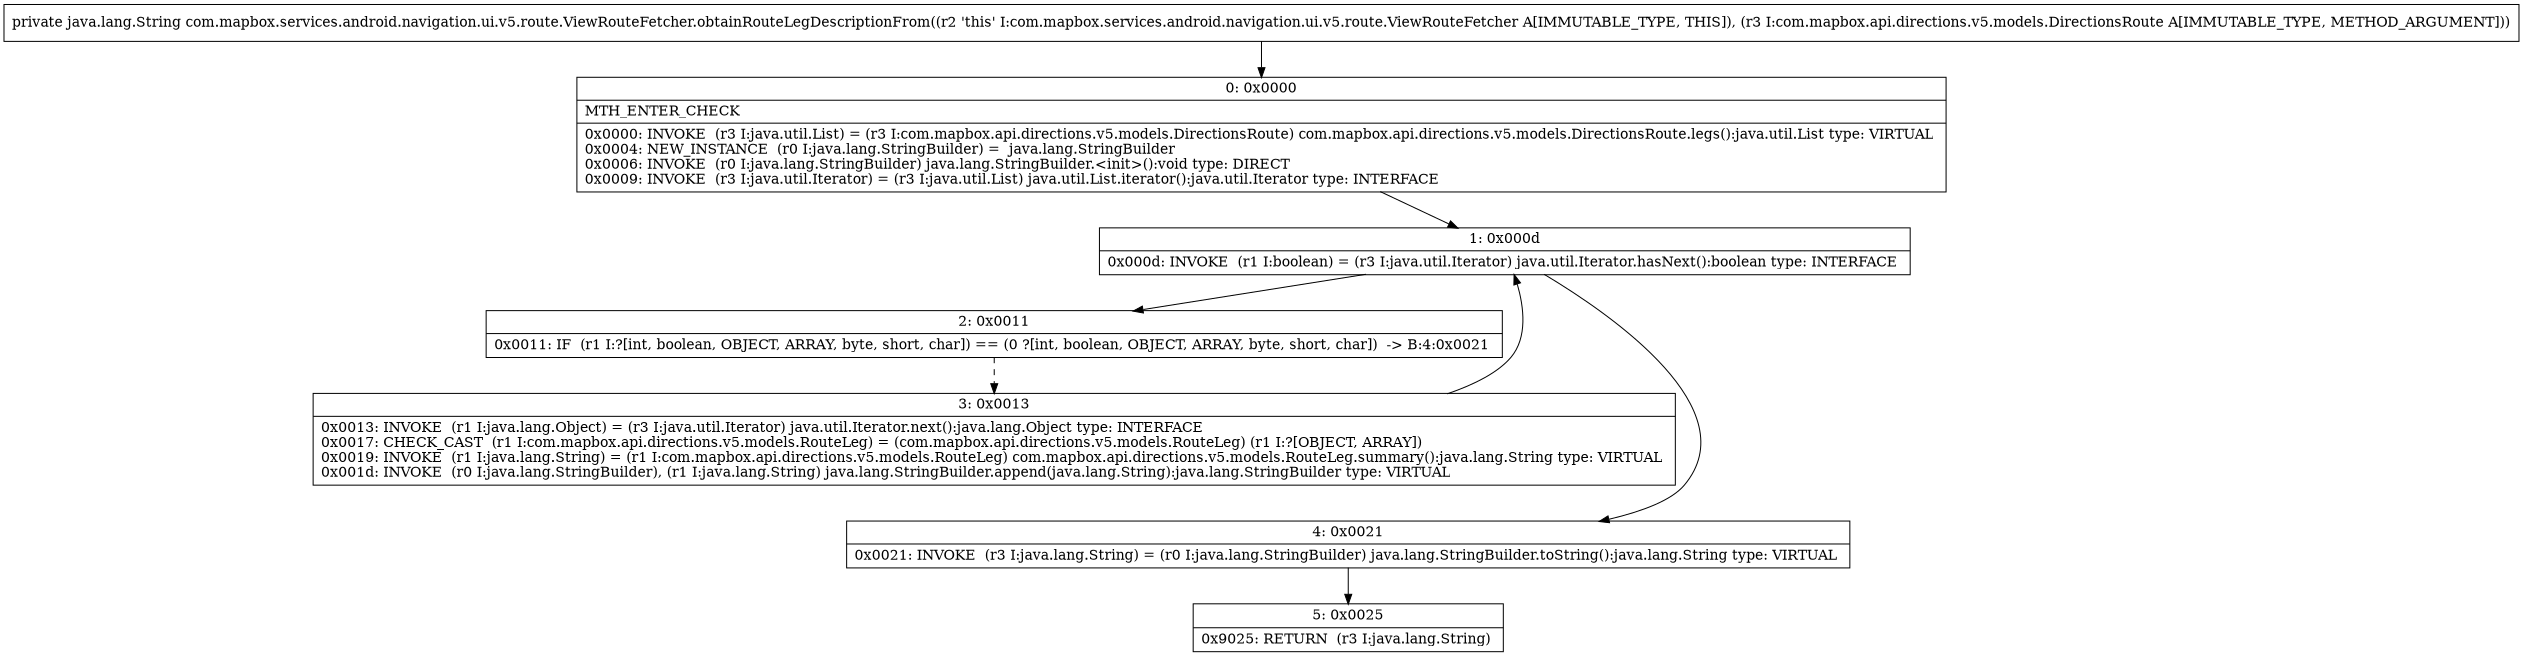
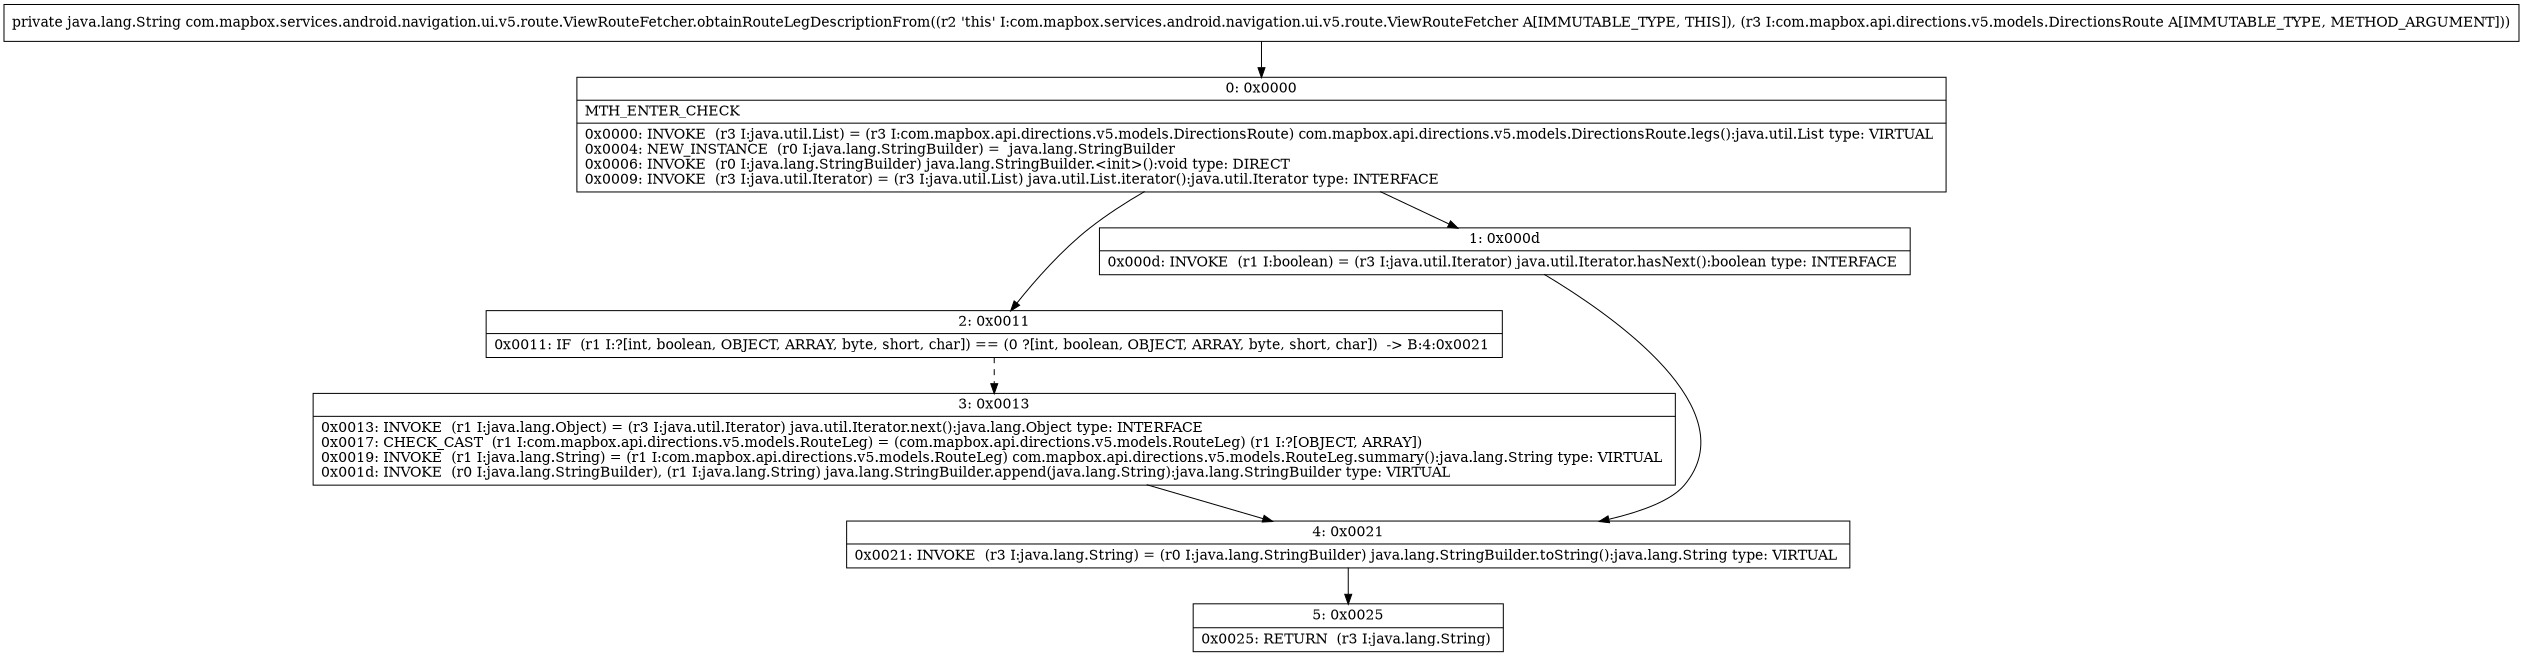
edge "1: 0x000d" -> "2: 0x0011": now "0: 0x0000" -> "2: 0x0011"
edge "3: 0x0013" -> "1: 0x000d": now "3: 0x0013" -> "4: 0x0021"
node "5: 0x0025": text "0x9025: RETURN  (r3 I:java.lang.String)" -> "0x0025: RETURN  (r3 I:java.lang.String)"
